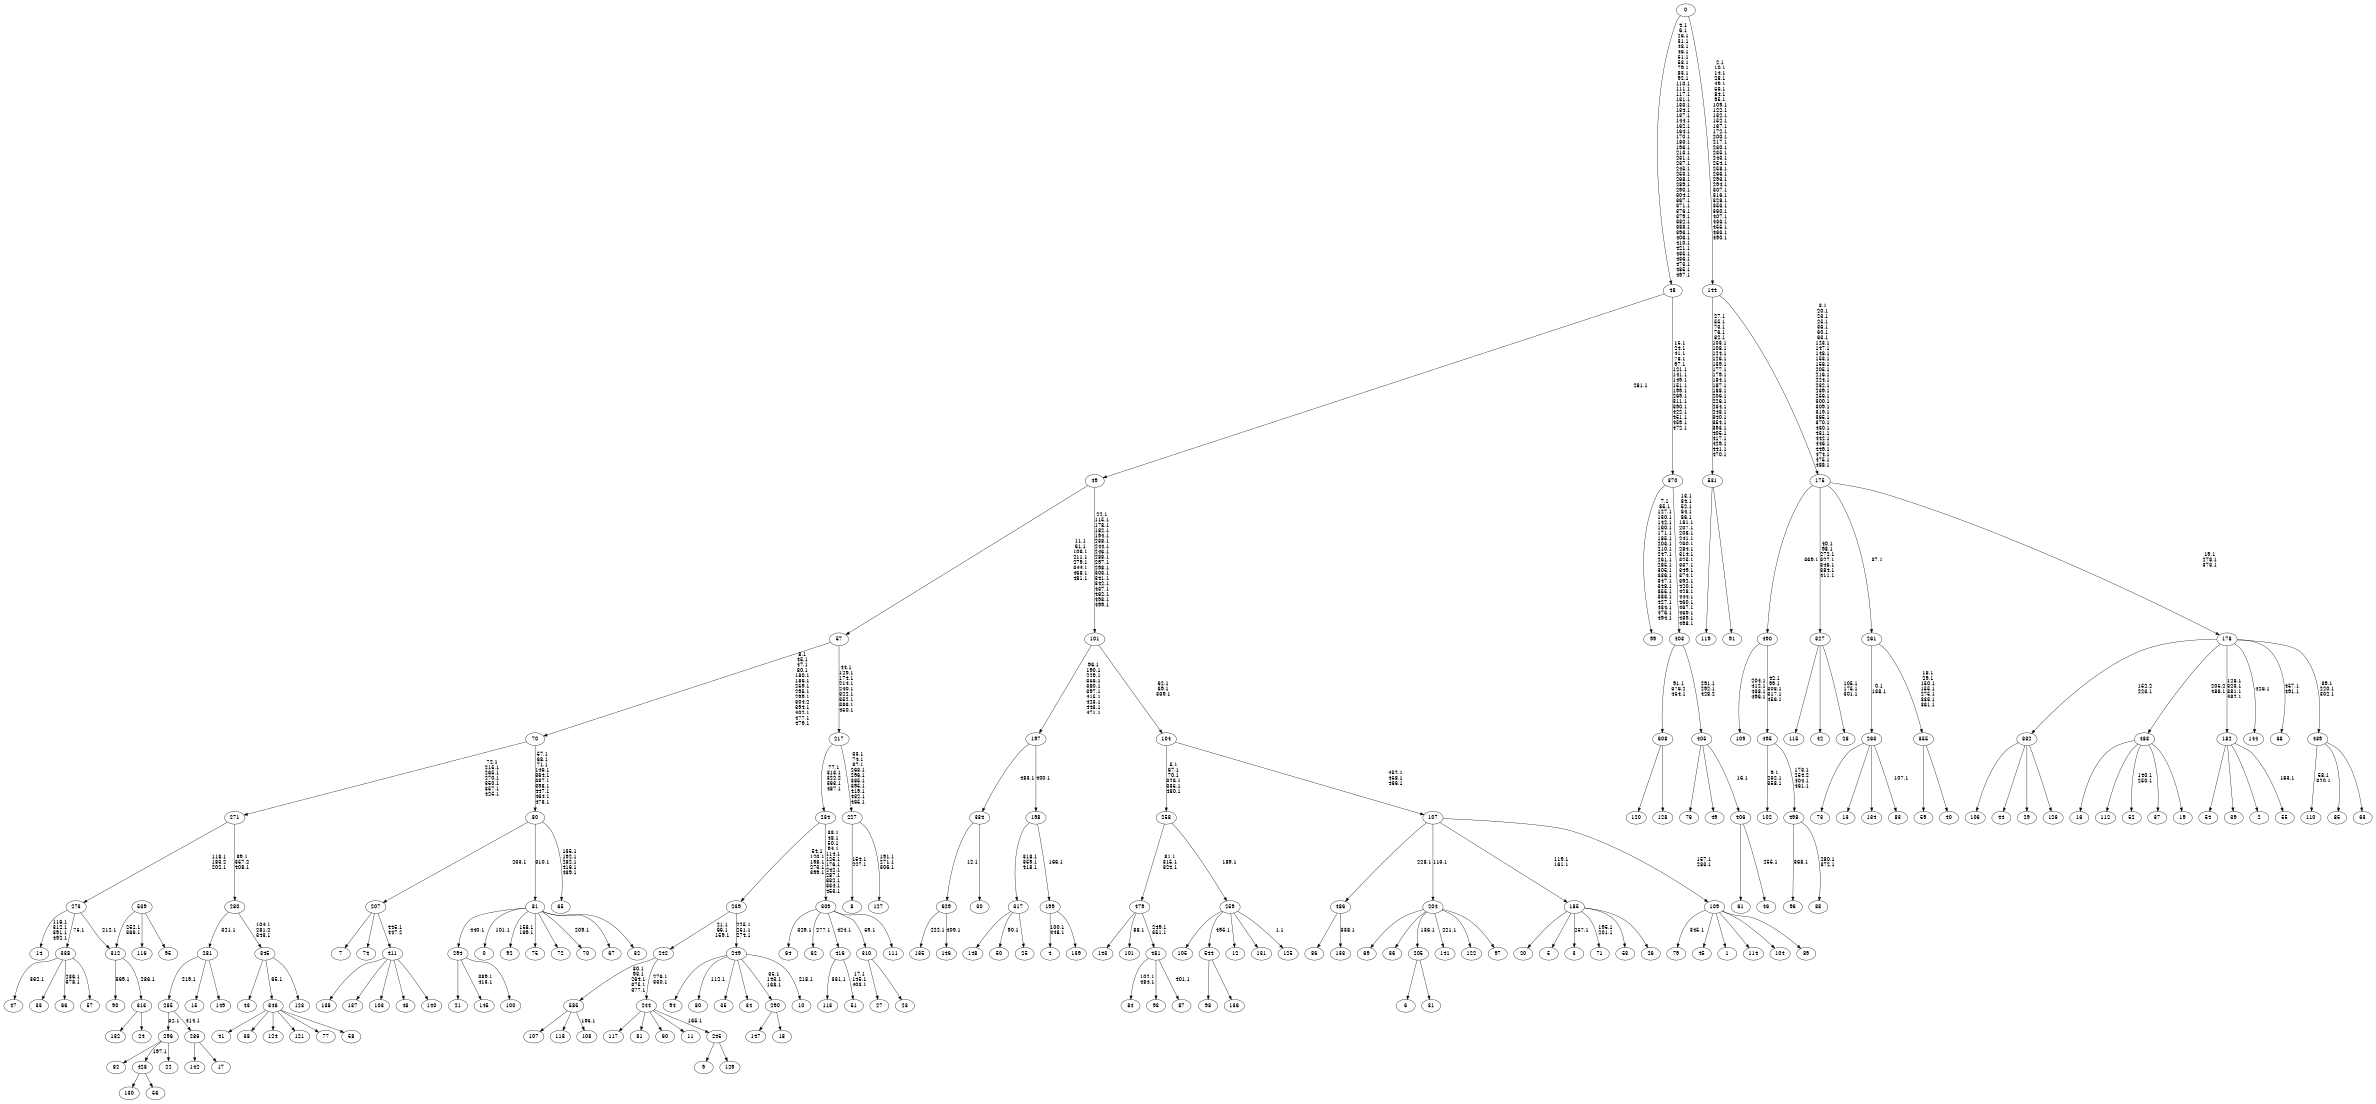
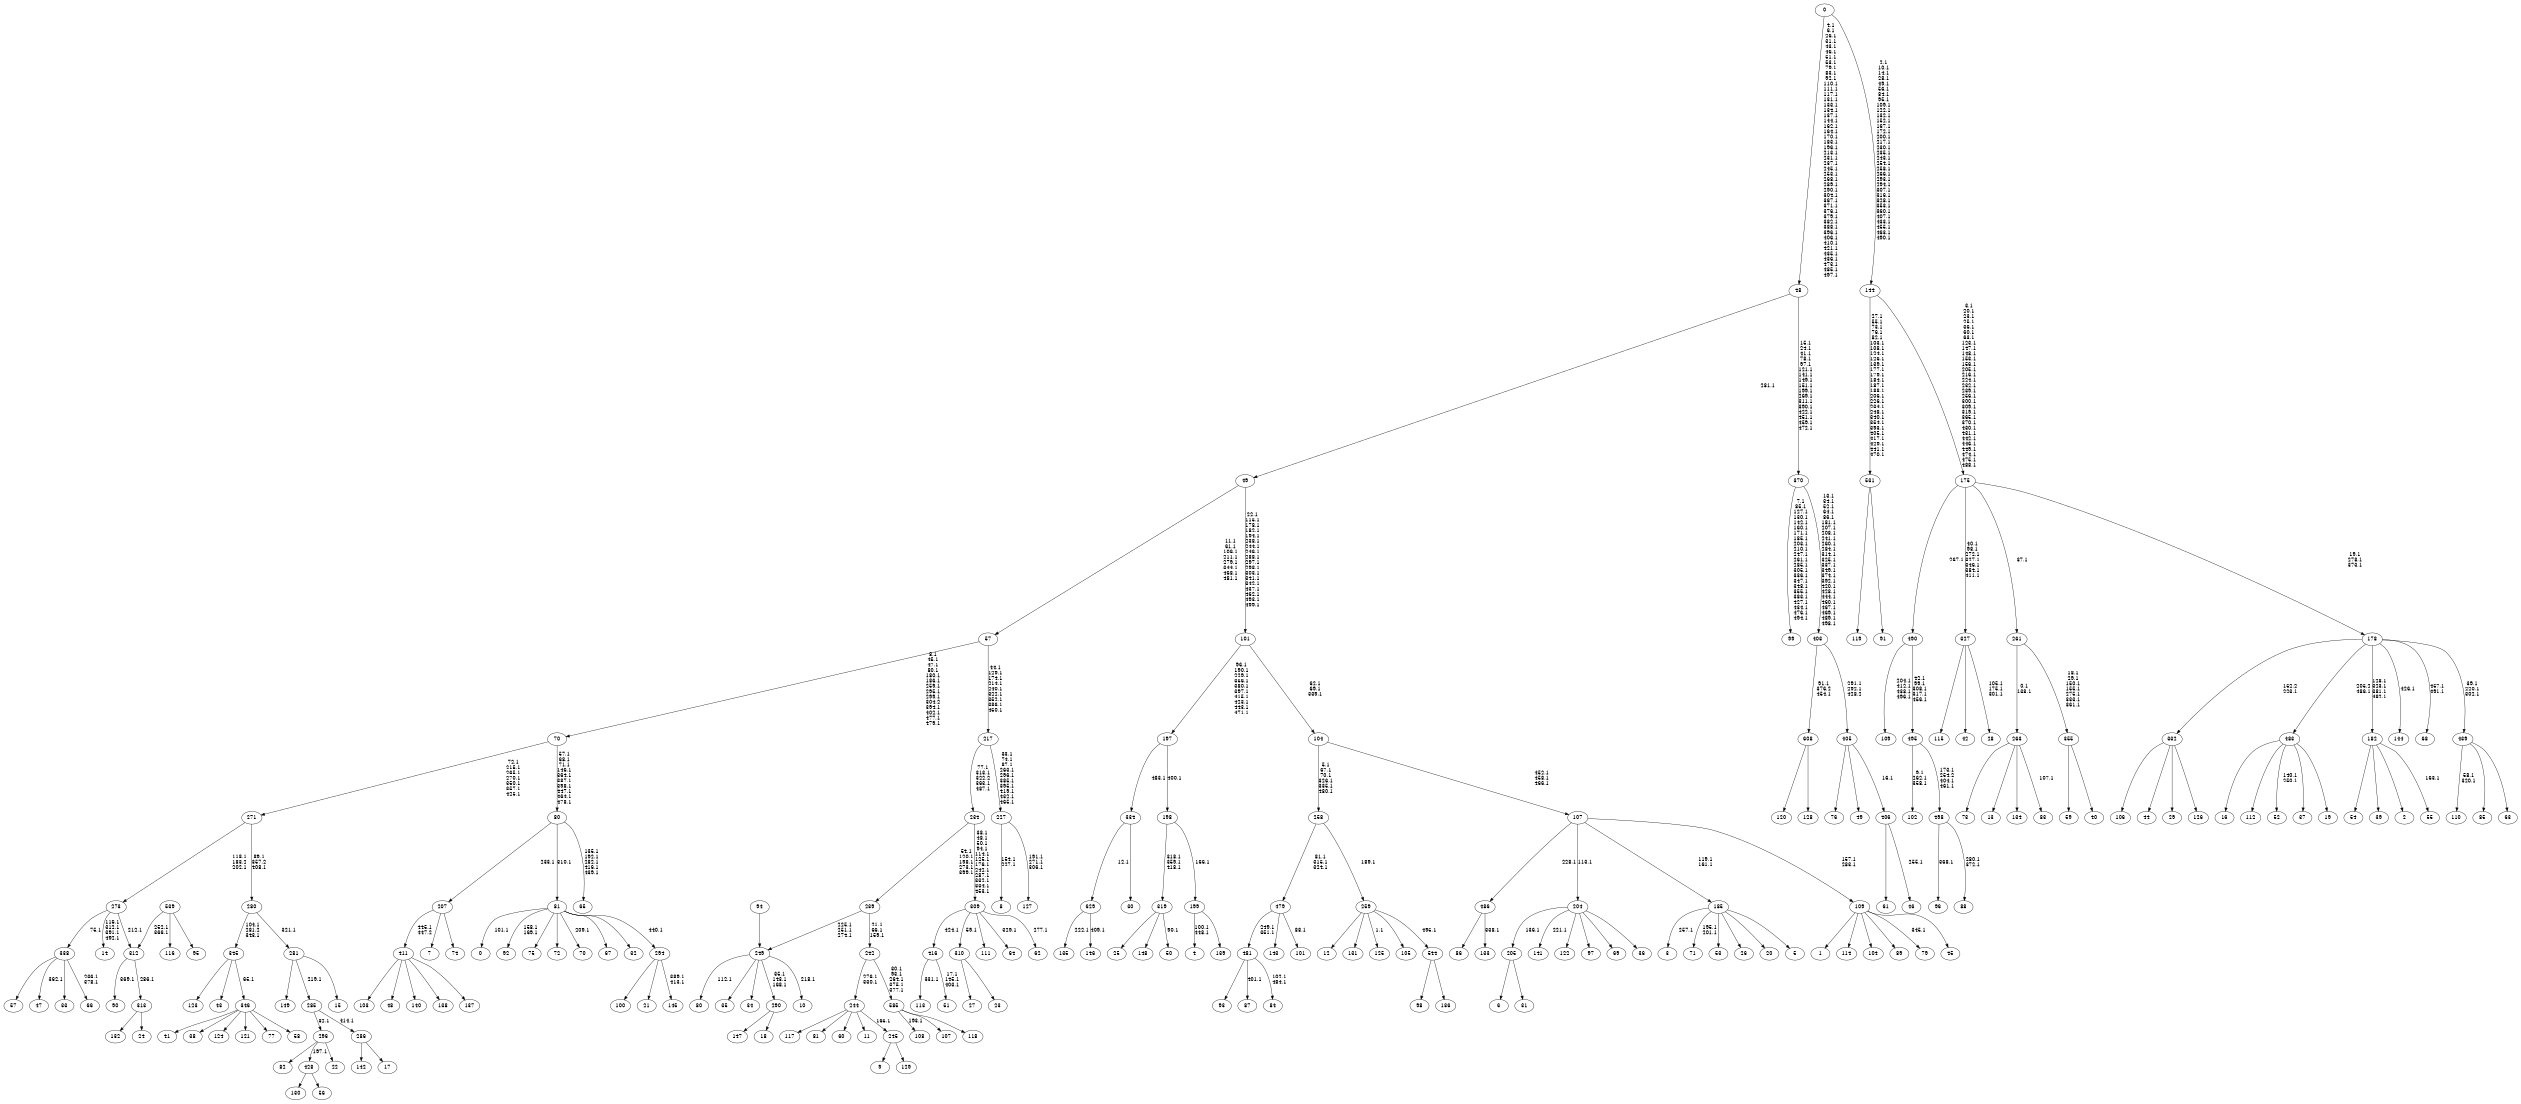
edge "175" -> "490": label "369,1" -> "267,1"
node "317": label "317" -> "319"
edge "249" -> "94": reversed
